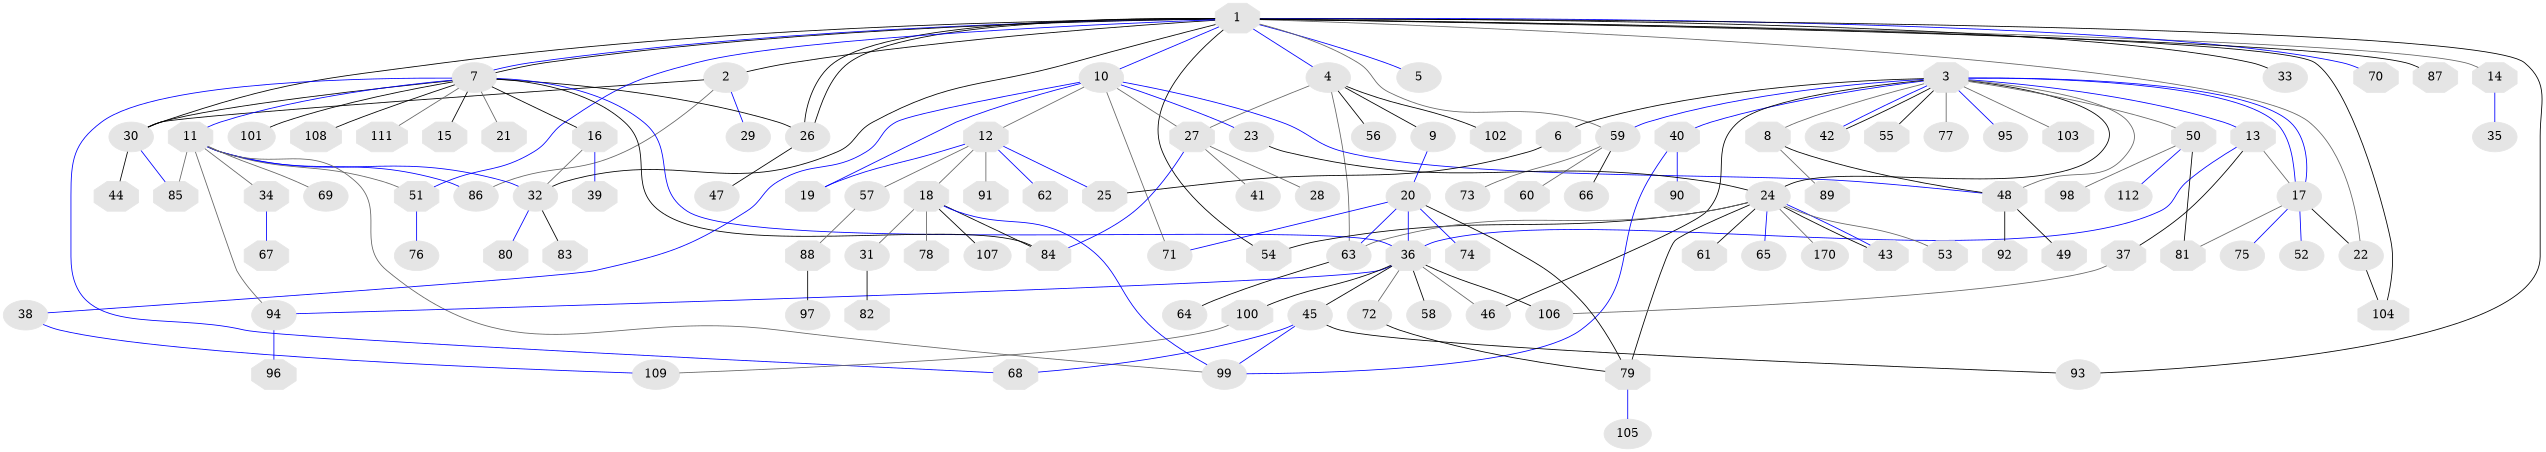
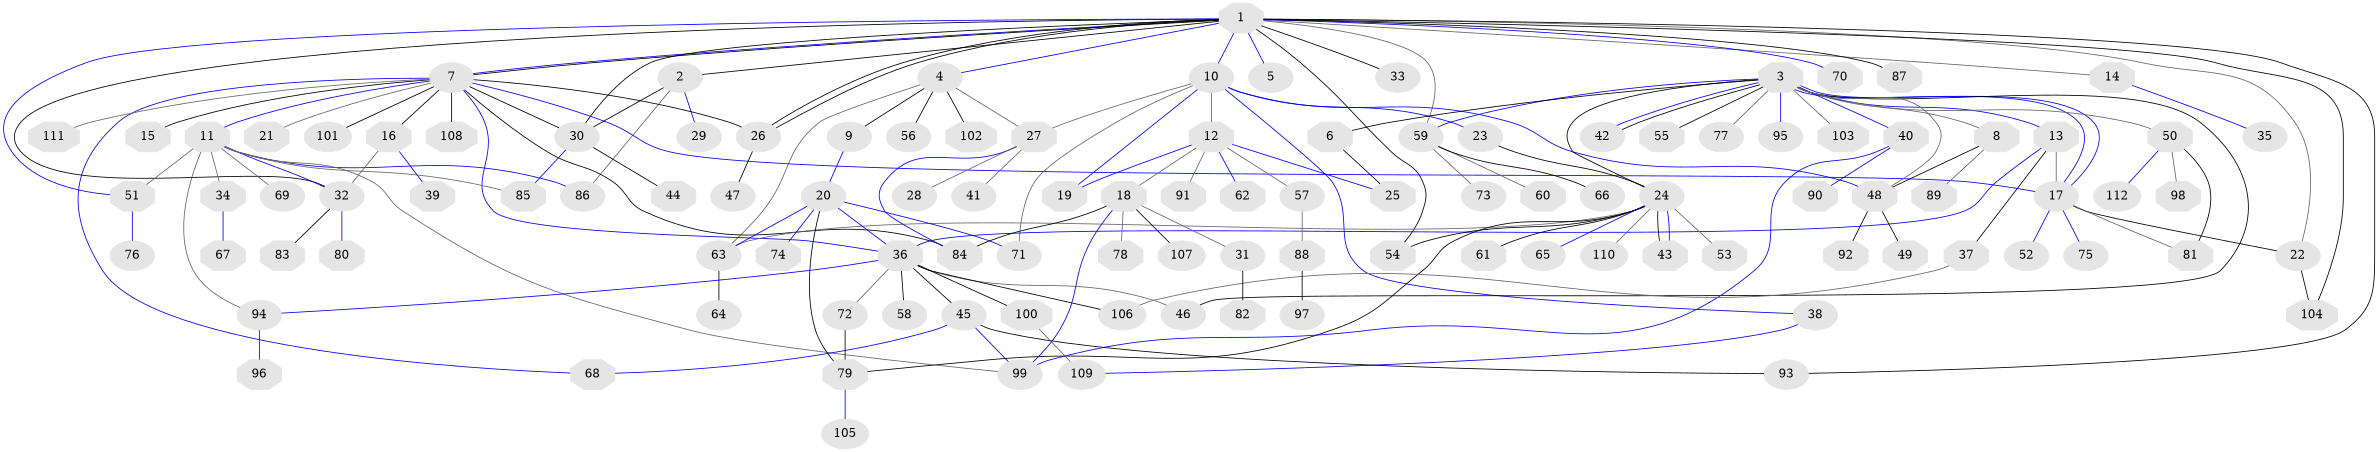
edge "7" -- "17": added
node "170": label "170" -> "110"
